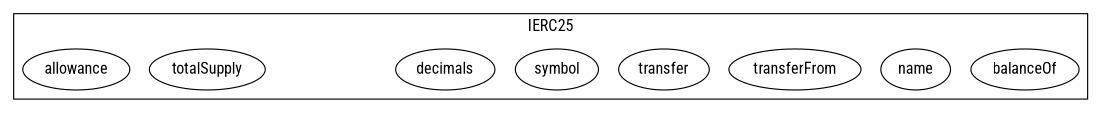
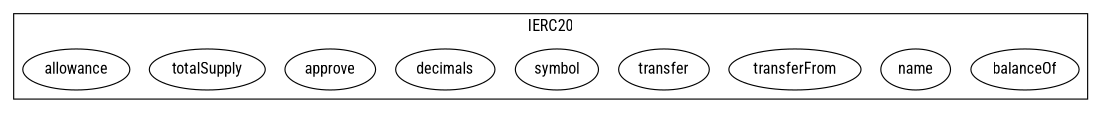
cluster "IERC25": label "IERC25" -> "IERC20"
node "approve": added
